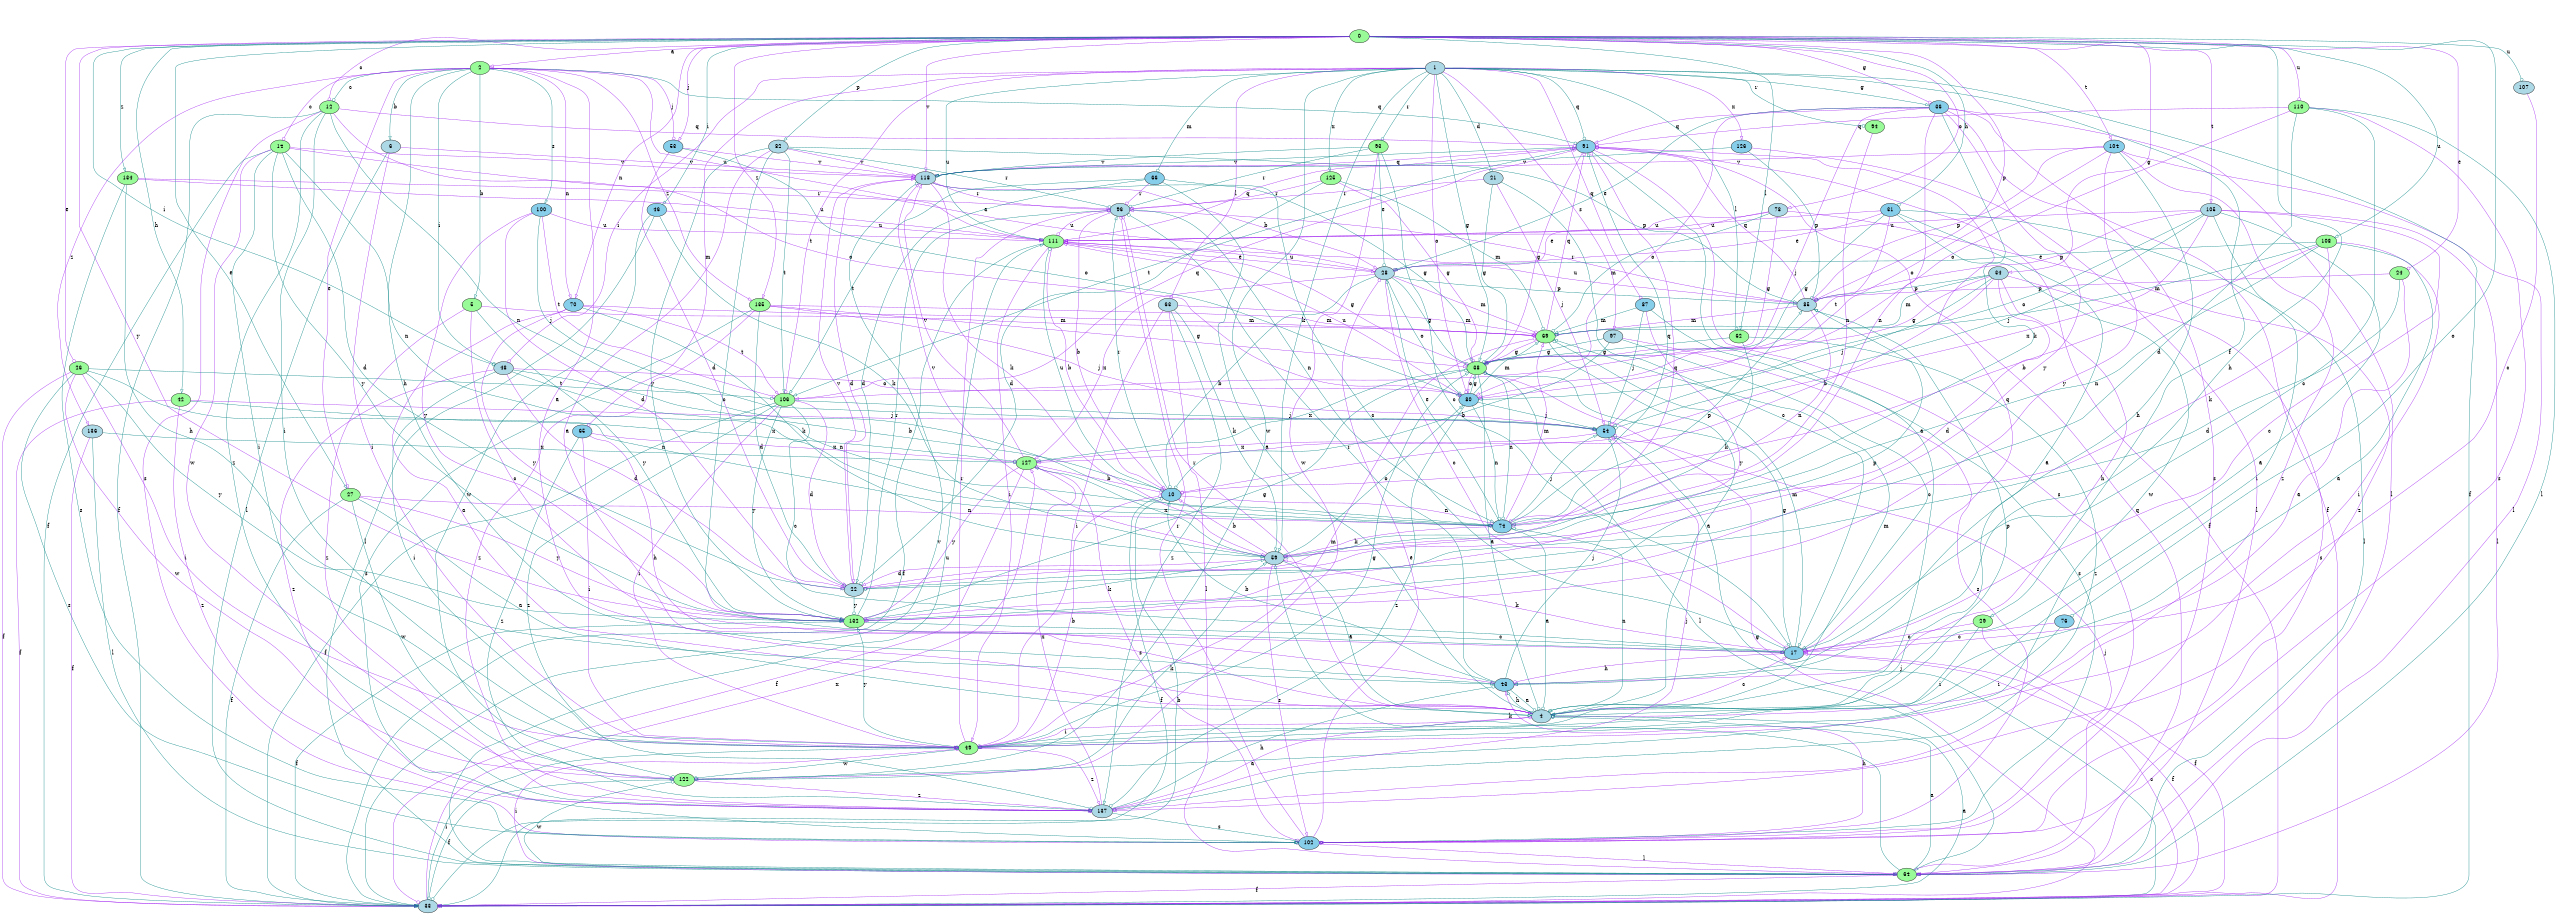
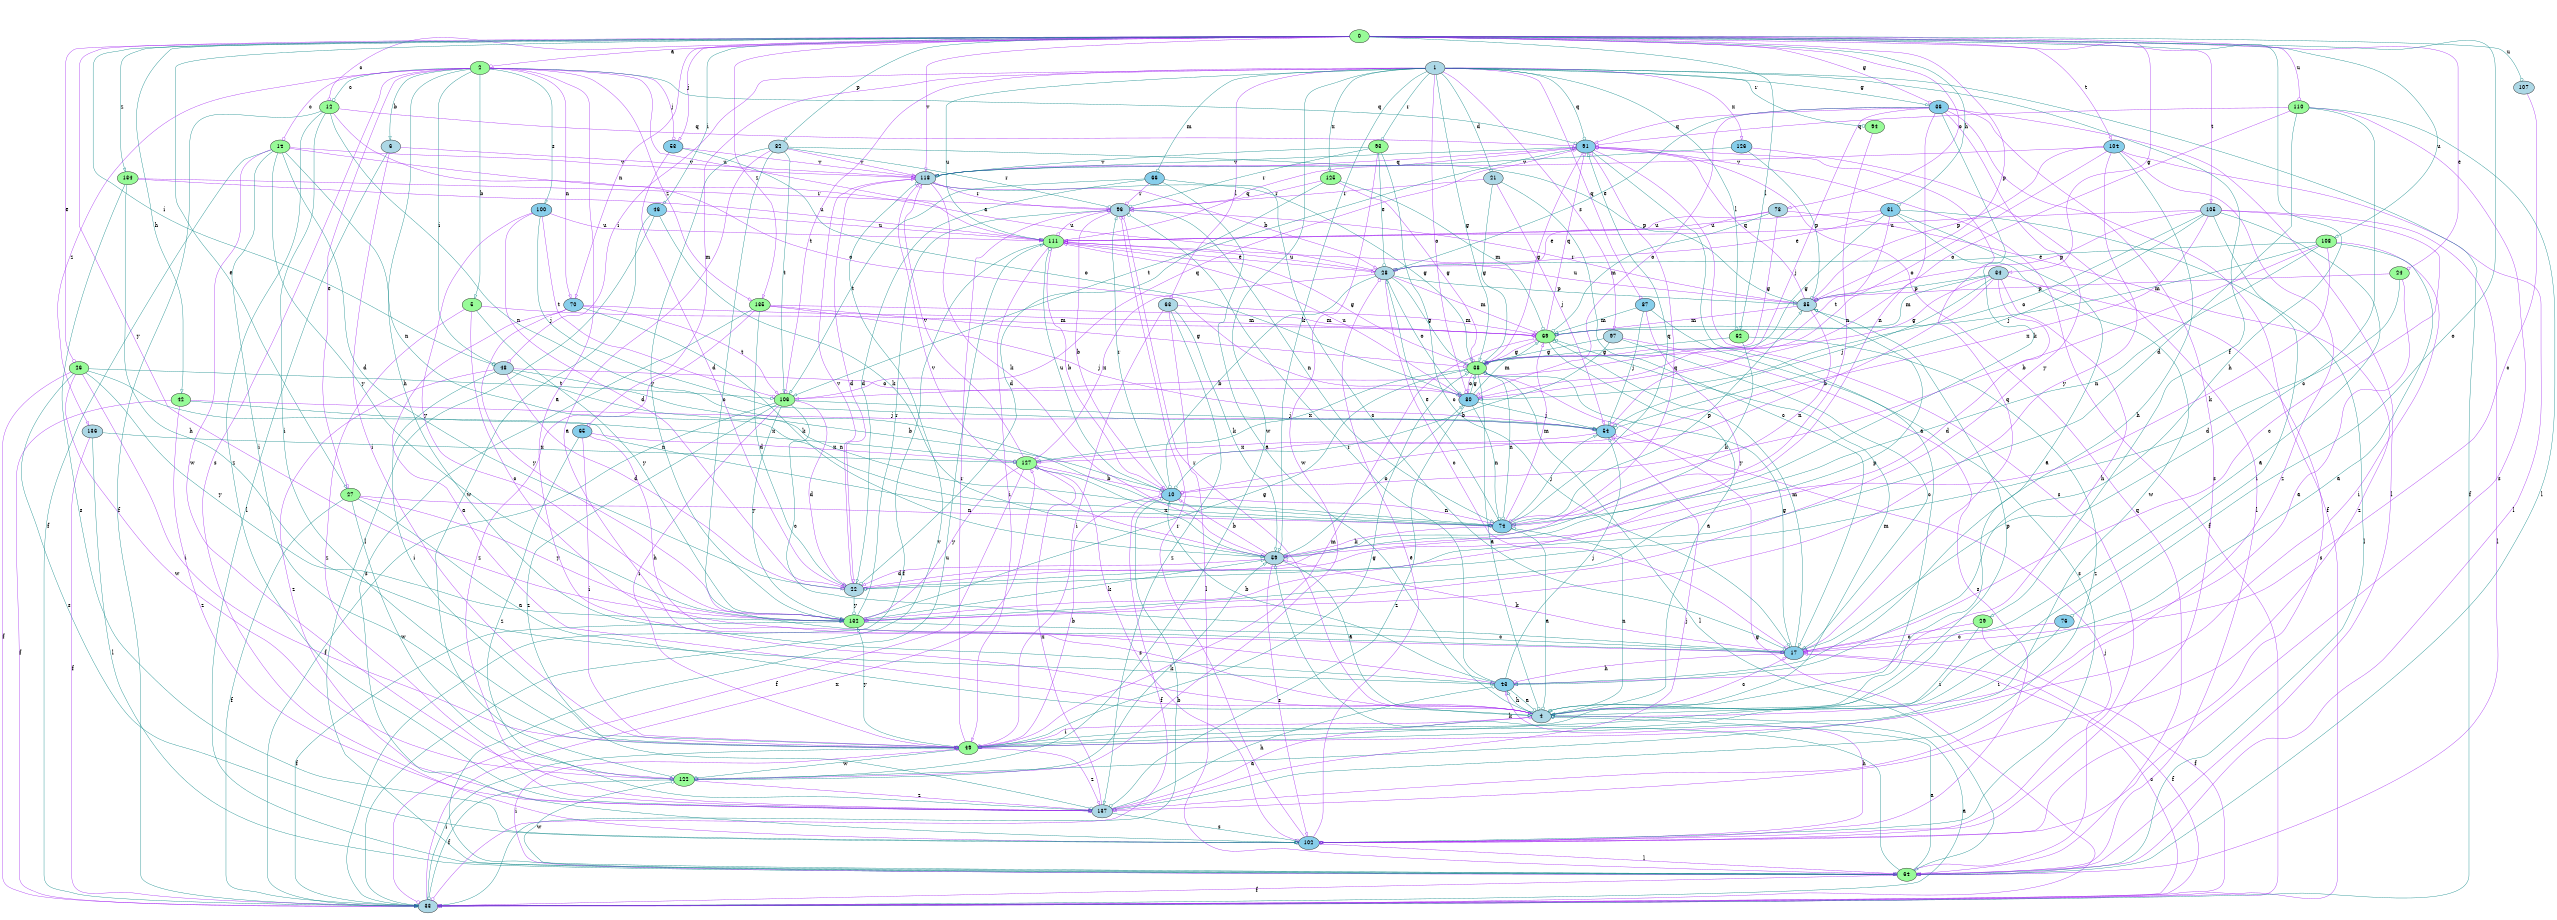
edge "0" -> "2": arrowhead onormal -> odot
edge "12" -> "102": now "2" -> "102"
edge "33" -> "54": removed, label "j"
edge "10" -> "33": color teal -> purple
